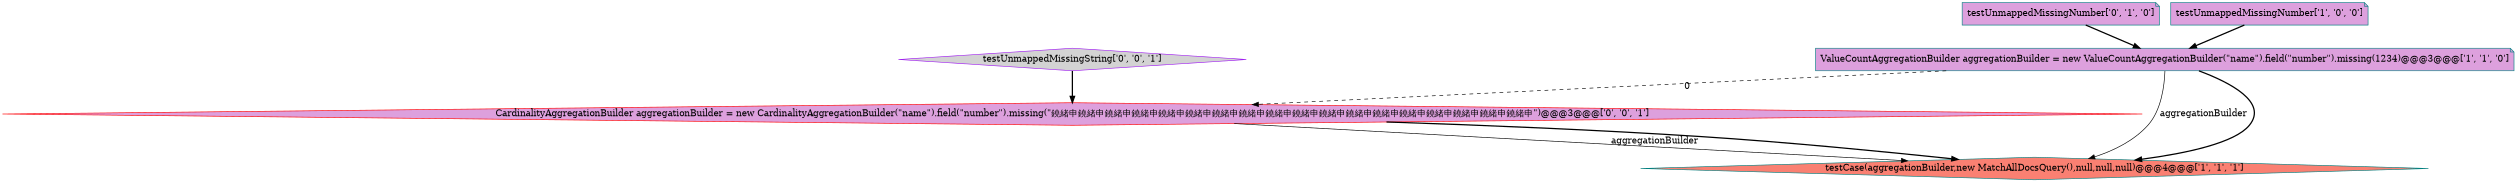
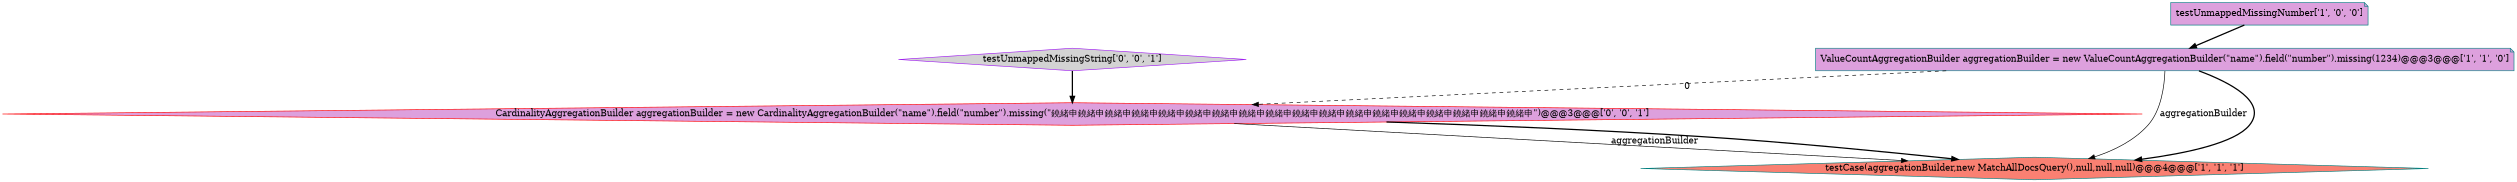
node "testUnmappedMissingNumber['0', '1', '0']": removed
